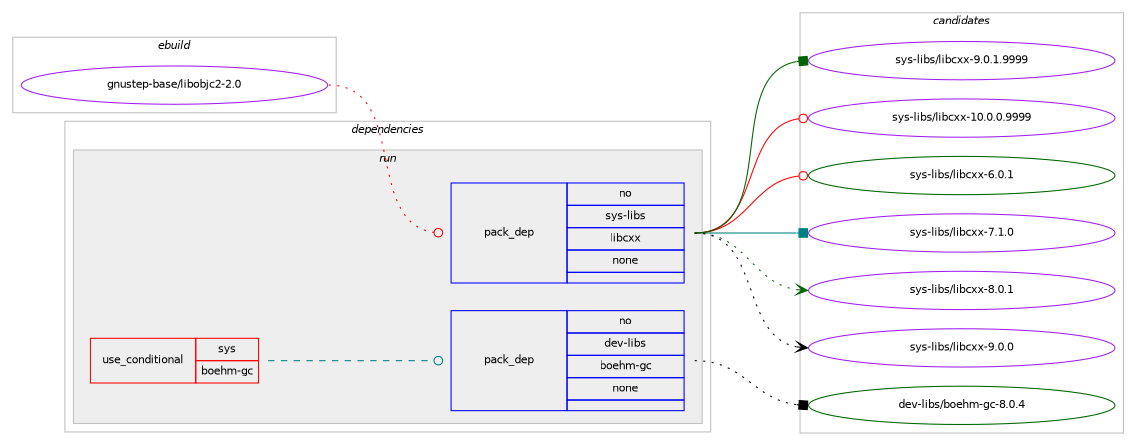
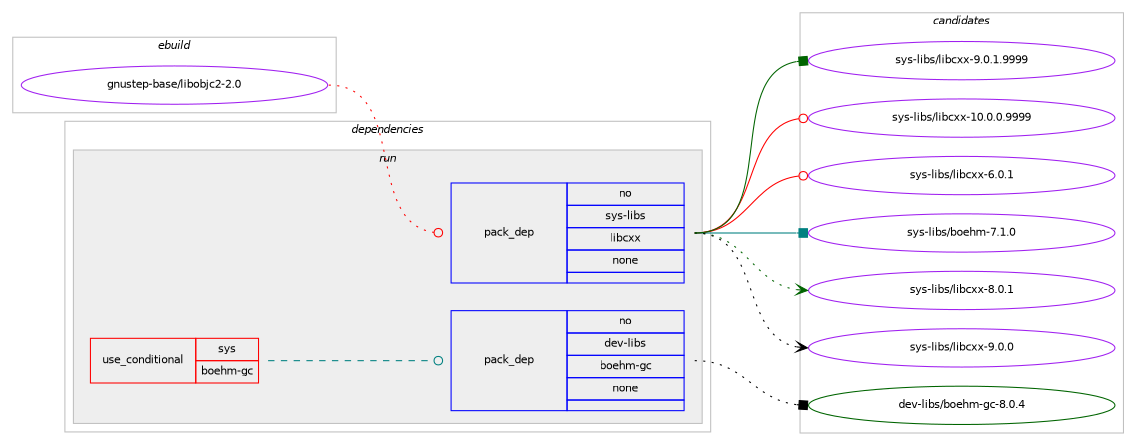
node "sys-libs/libcxx-6.0.1": color darkgreen -> purple
node "sys-libs/libcxx-7.1.0": label "sys-libs/libcxx-7.1.0" -> "sys-libs/boehm-7.1.0"
